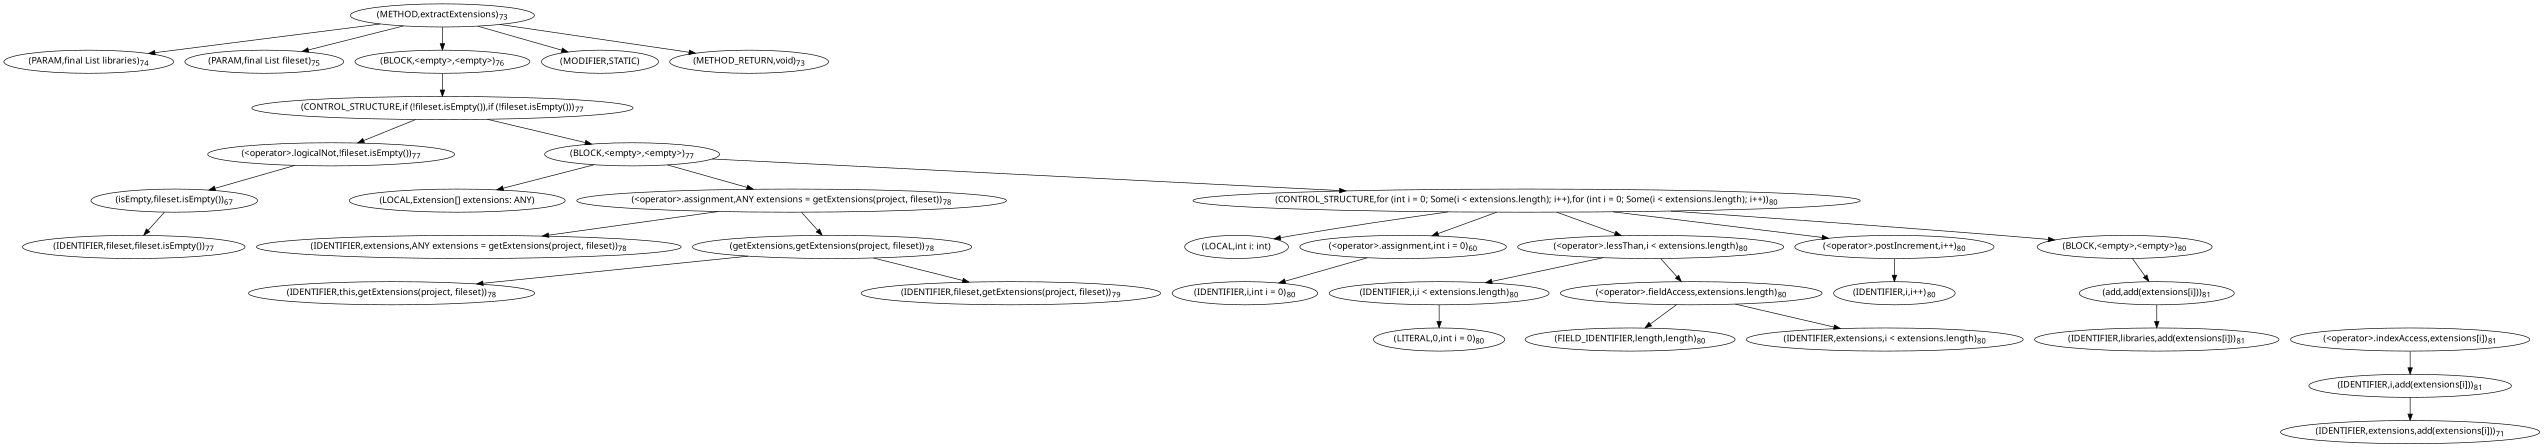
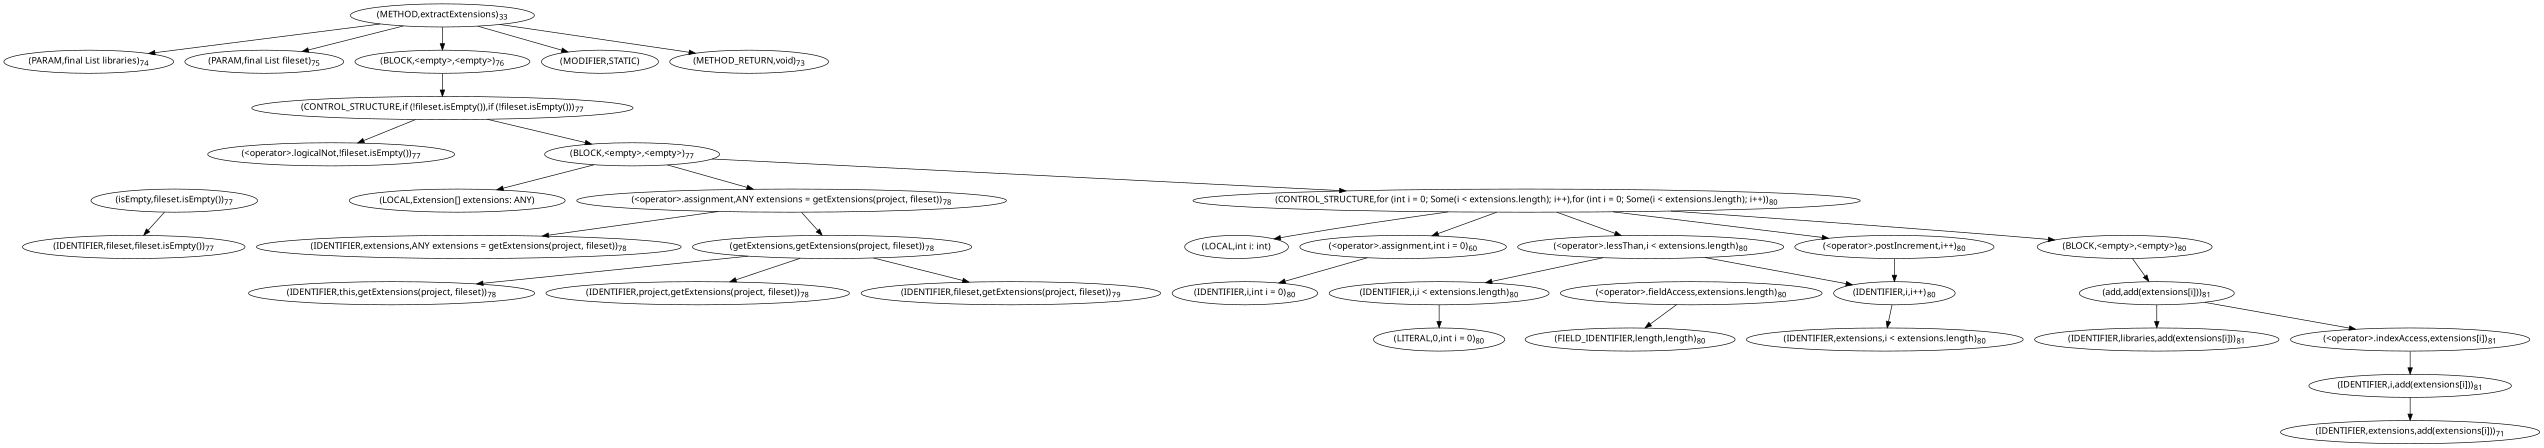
node "(METHOD,extractExtensions)": text "73" -> "33"
edge "(<operator>.logicalNot,!fileset.isEmpty())" -> "(isEmpty,fileset.isEmpty())": removed
node "(isEmpty,fileset.isEmpty())": text "67" -> "77"
edge "(<operator>.lessThan,i < extensions.length)" -> "(<operator>.fieldAccess,extensions.length)": now "(<operator>.lessThan,i < extensions.length)" -> "(IDENTIFIER,i,i++)"
node "(IDENTIFIER,project,getExtensions(project, fileset))": added
edge "(add,add(extensions[i]))" -> "(<operator>.indexAccess,extensions[i])": added
edge "(<operator>.fieldAccess,extensions.length)" -> "(IDENTIFIER,extensions,i < extensions.length)": now "(IDENTIFIER,i,i++)" -> "(IDENTIFIER,extensions,i < extensions.length)"
